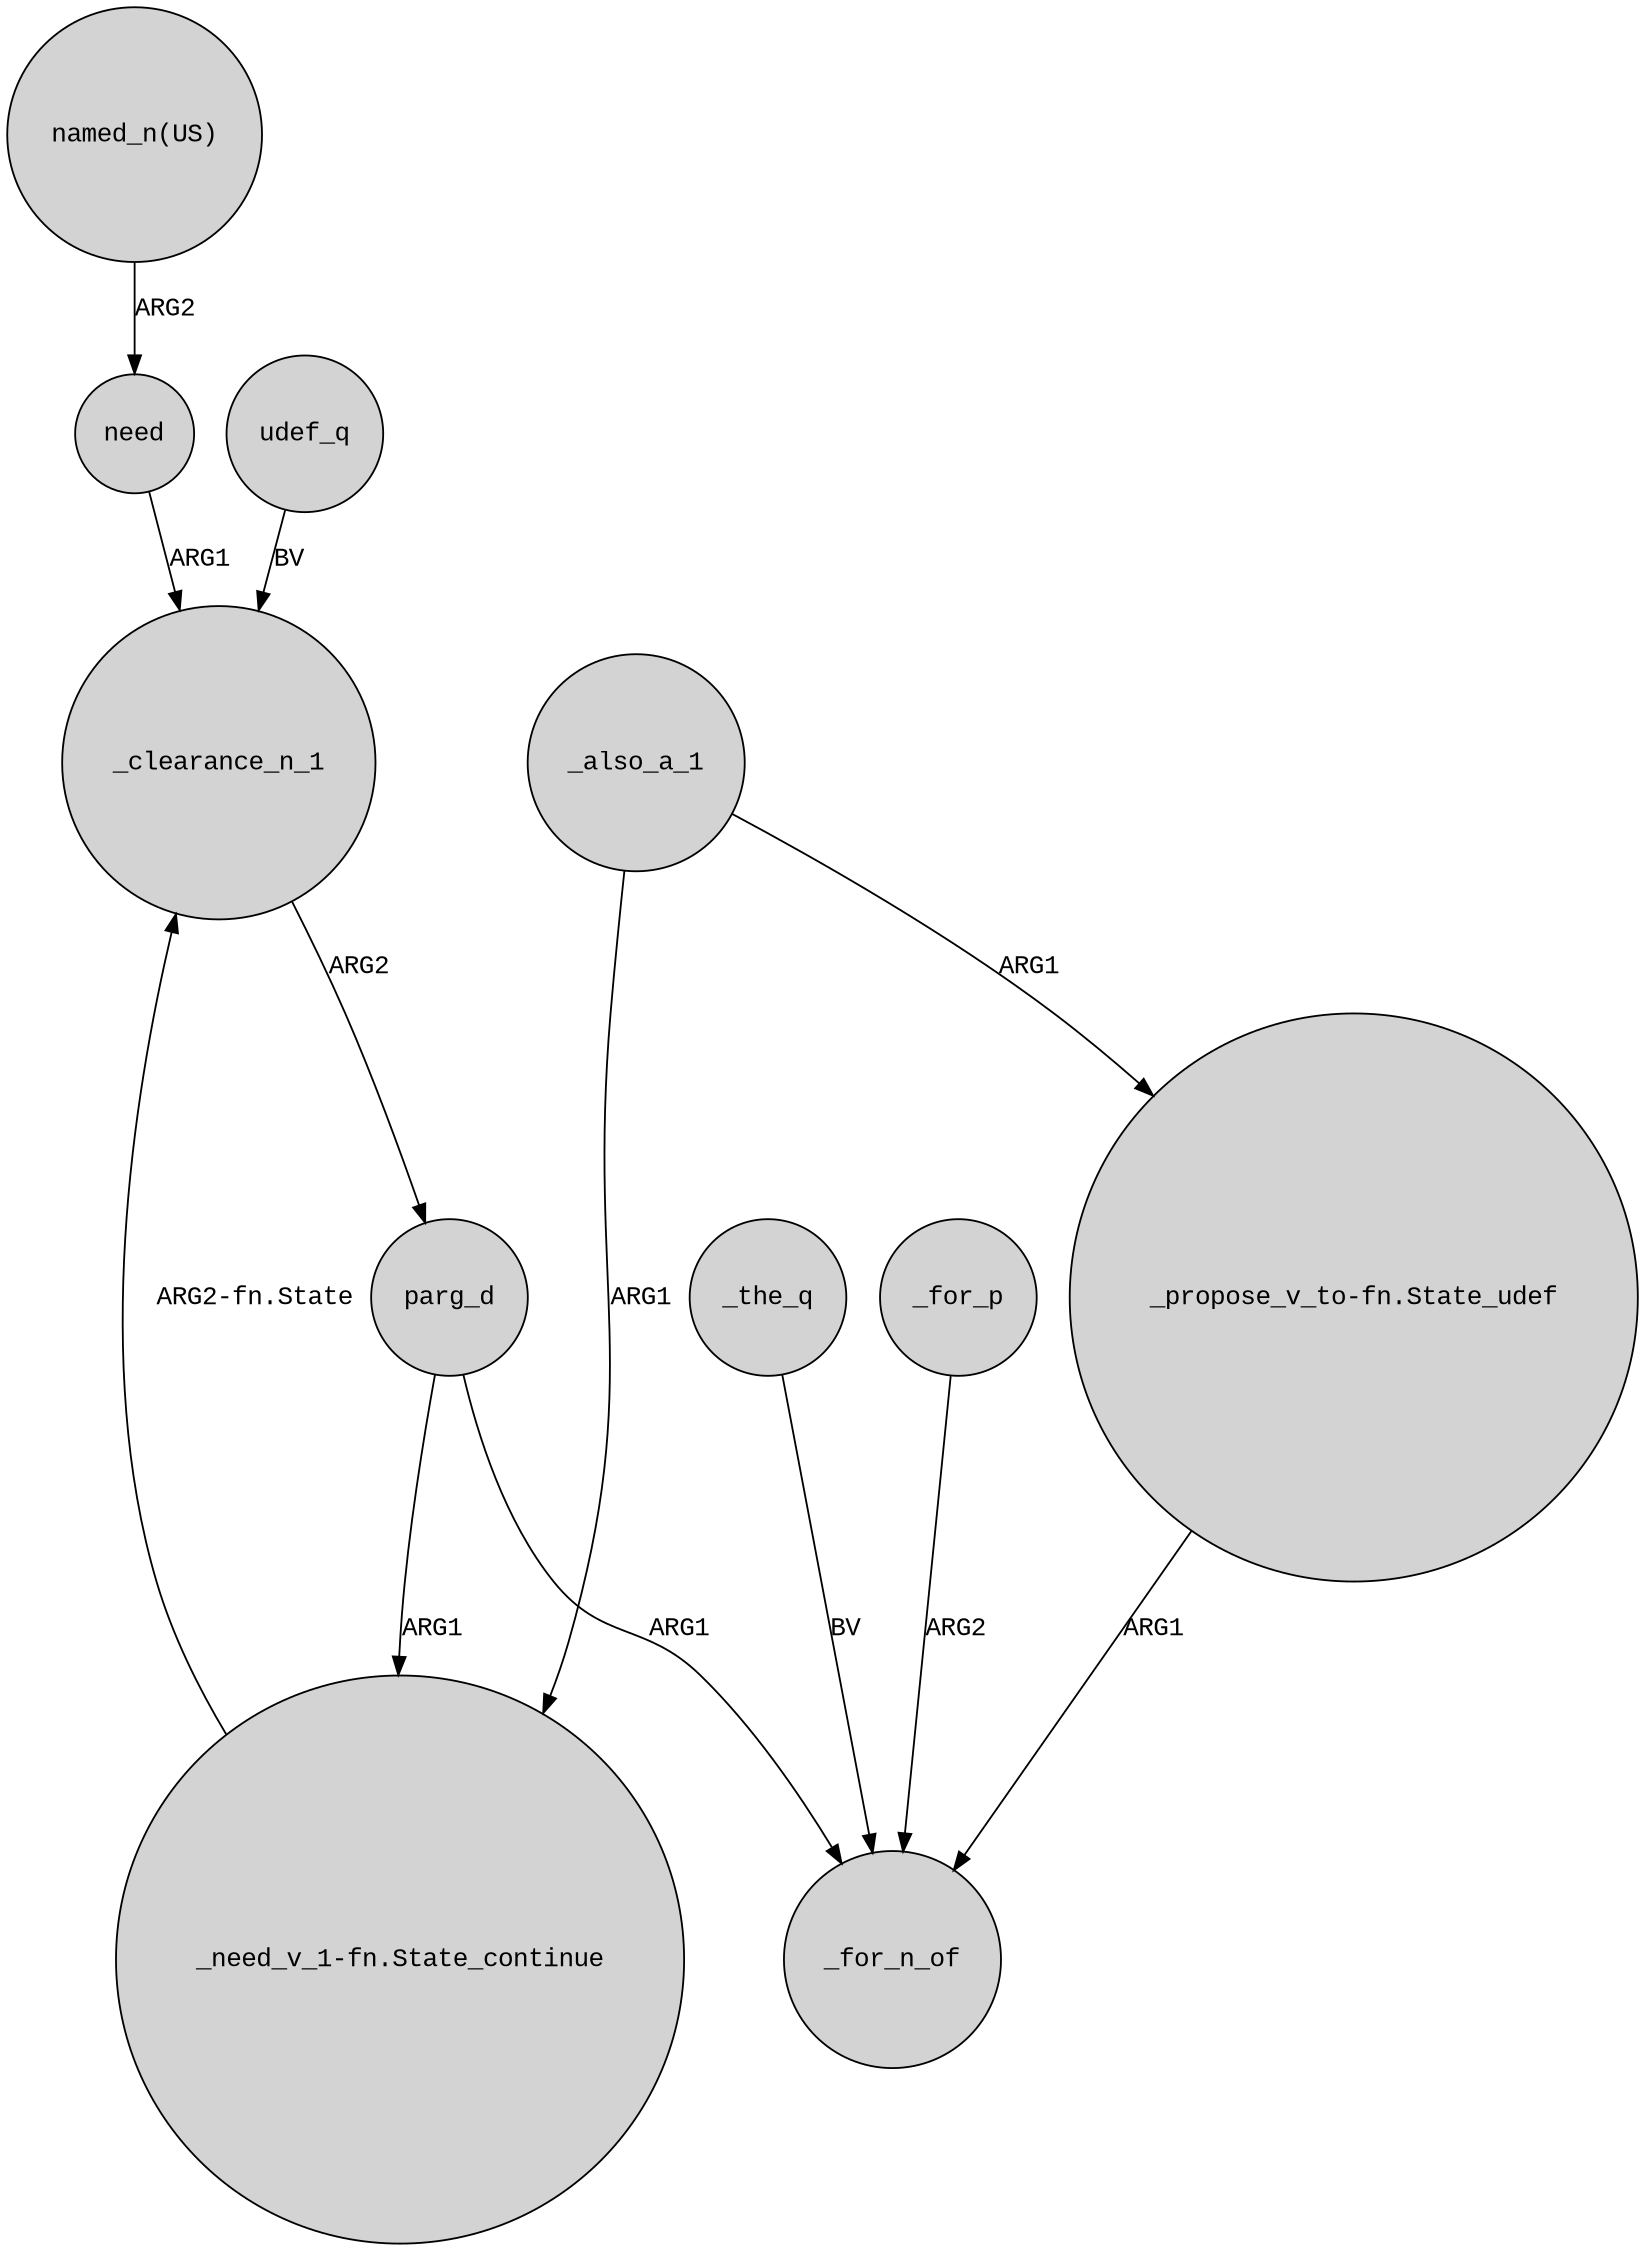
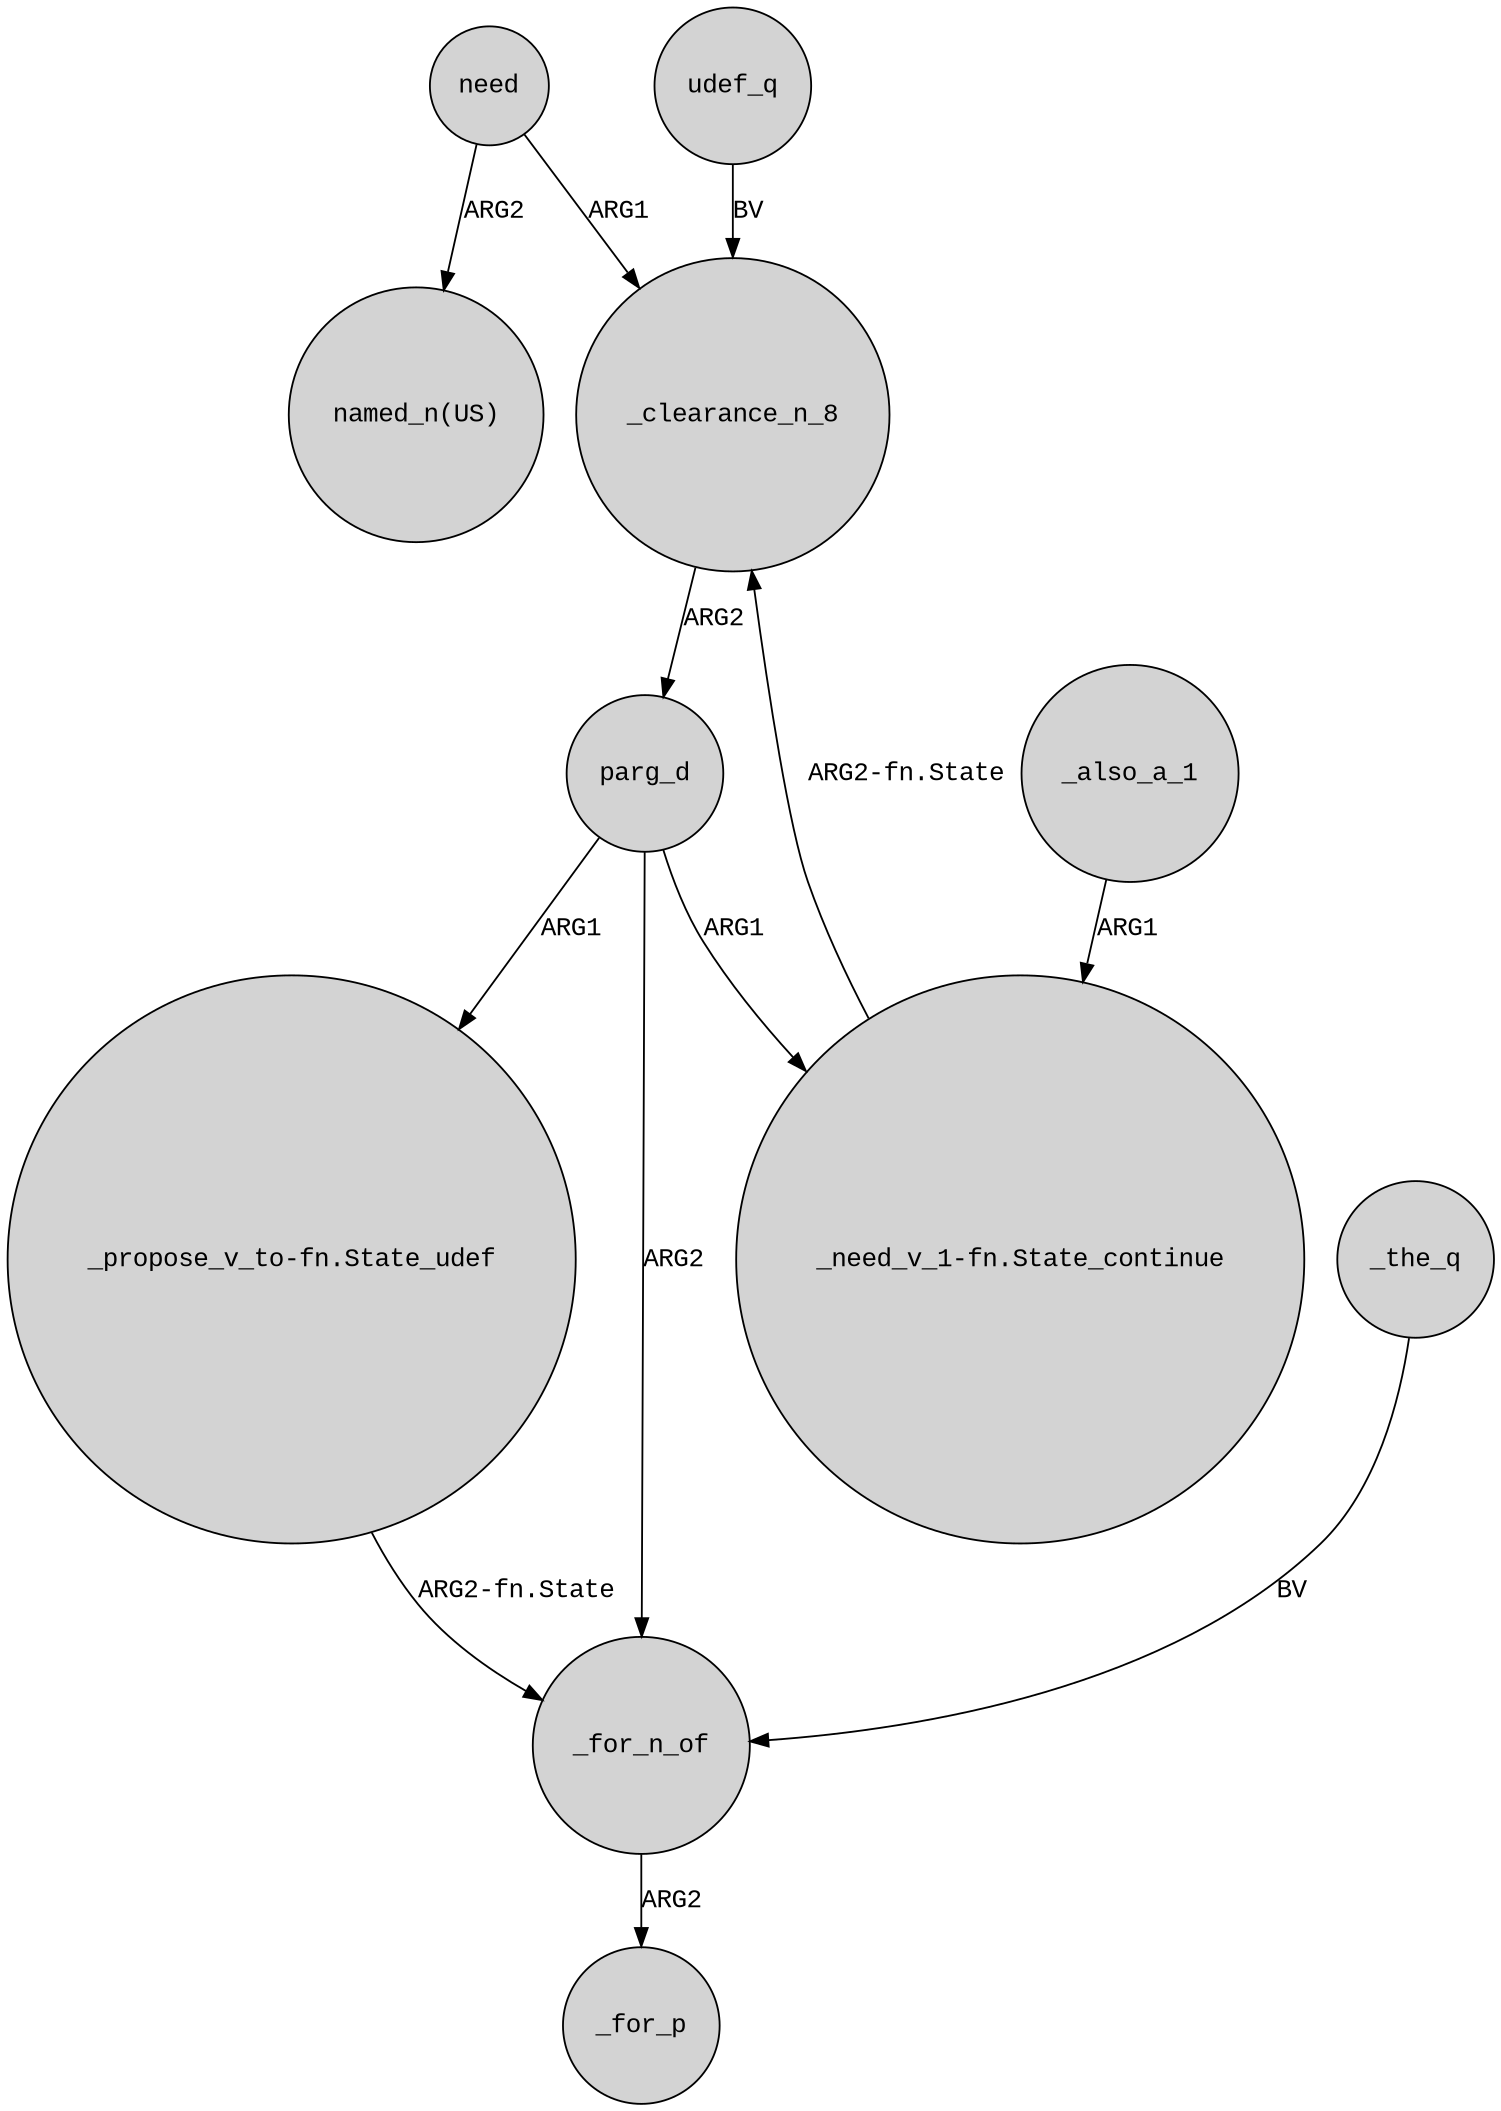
edge "named_n(US)" -> "need": reversed
node "_clearance_n_1": label "_clearance_n_1" -> "_clearance_n_8"
edge "_also_a_1" -> "_propose_v_to-fn.State_udef": now "parg_d" -> "_propose_v_to-fn.State_udef"
edge "_for_p" -> "_for_n_of": reversed
edge "parg_d" -> "_for_n_of": label "ARG1" -> "ARG2"
edge "_propose_v_to-fn.State_udef" -> "_for_n_of": label "ARG1" -> "ARG2-fn.State"
